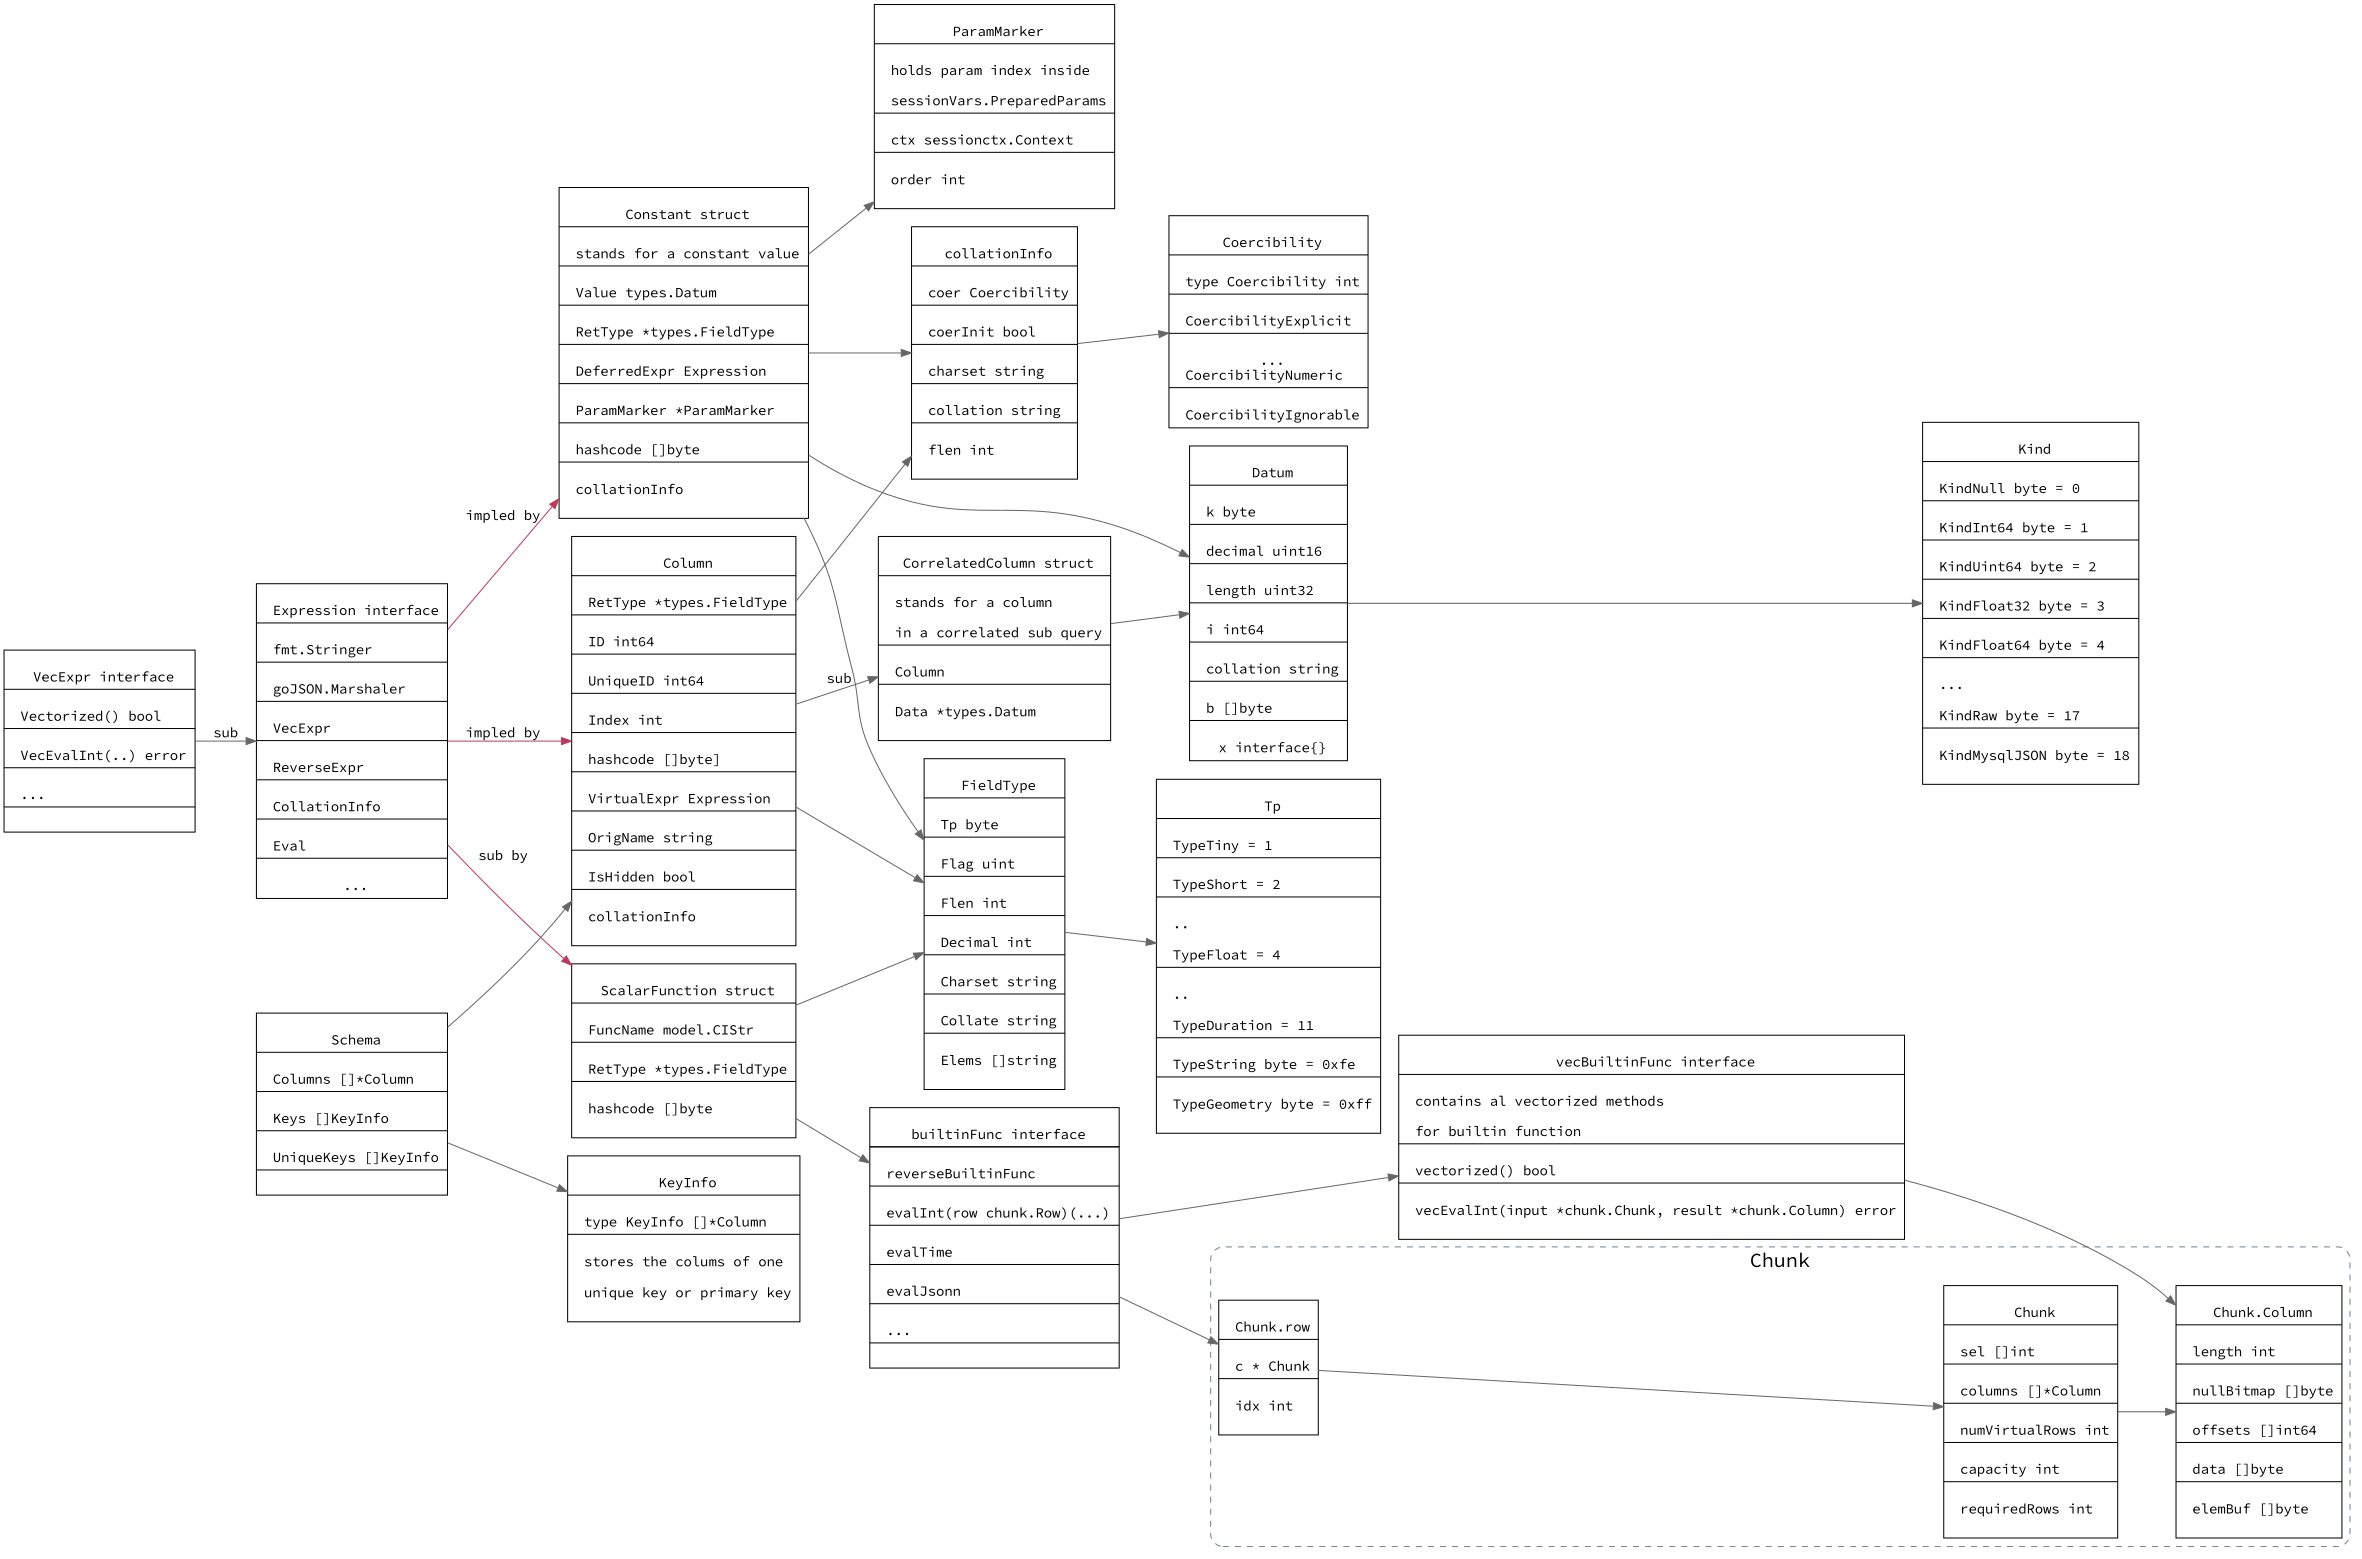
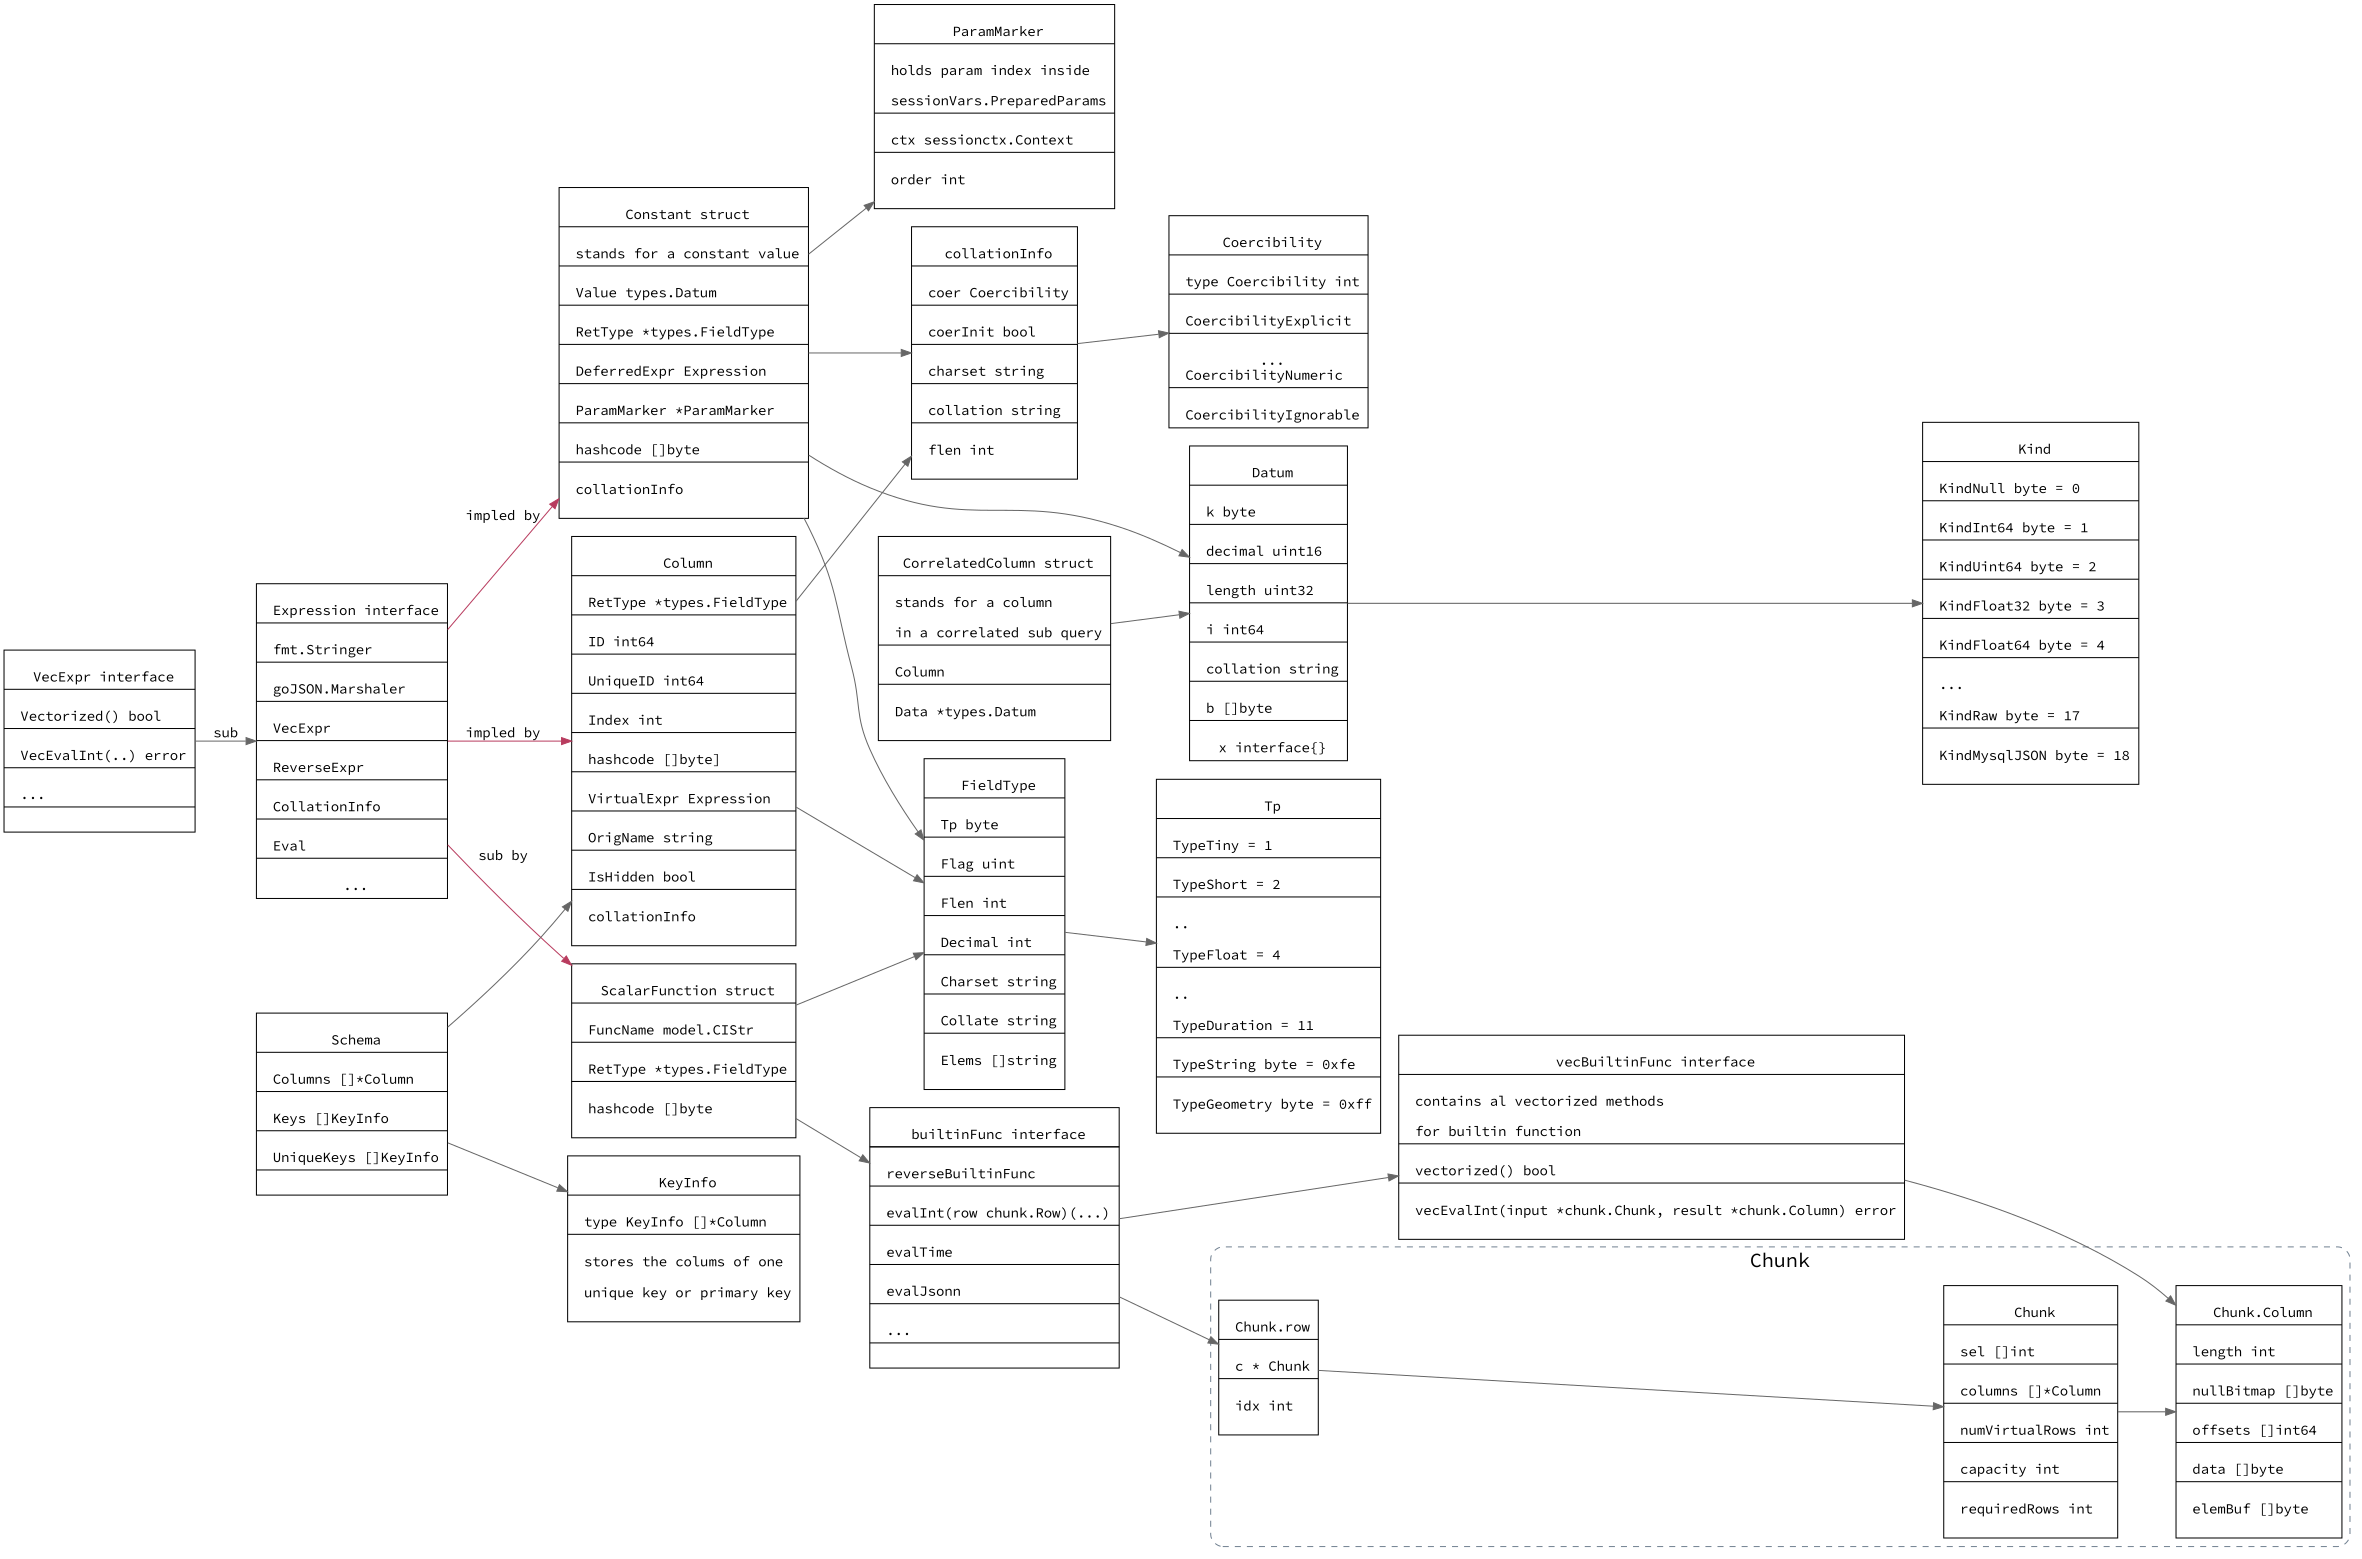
edge "Column" -> "CorrelatedColumn struct": removed, label "sub"
